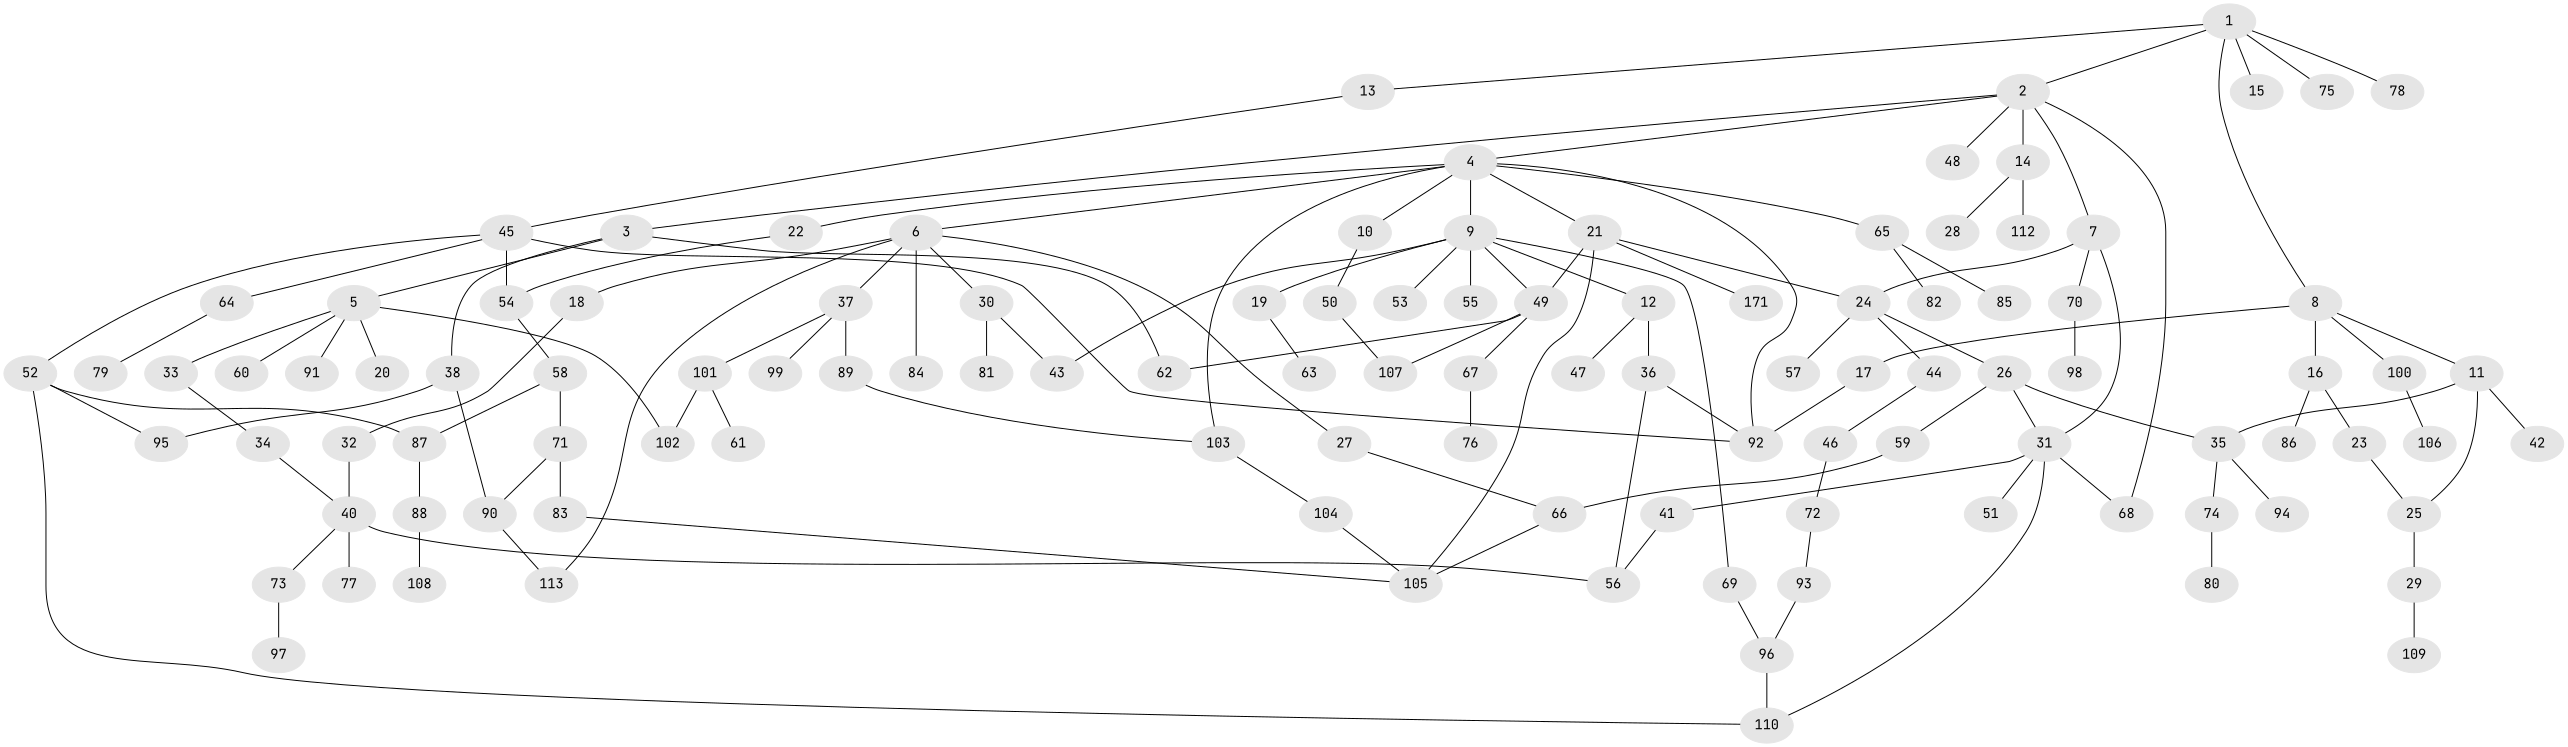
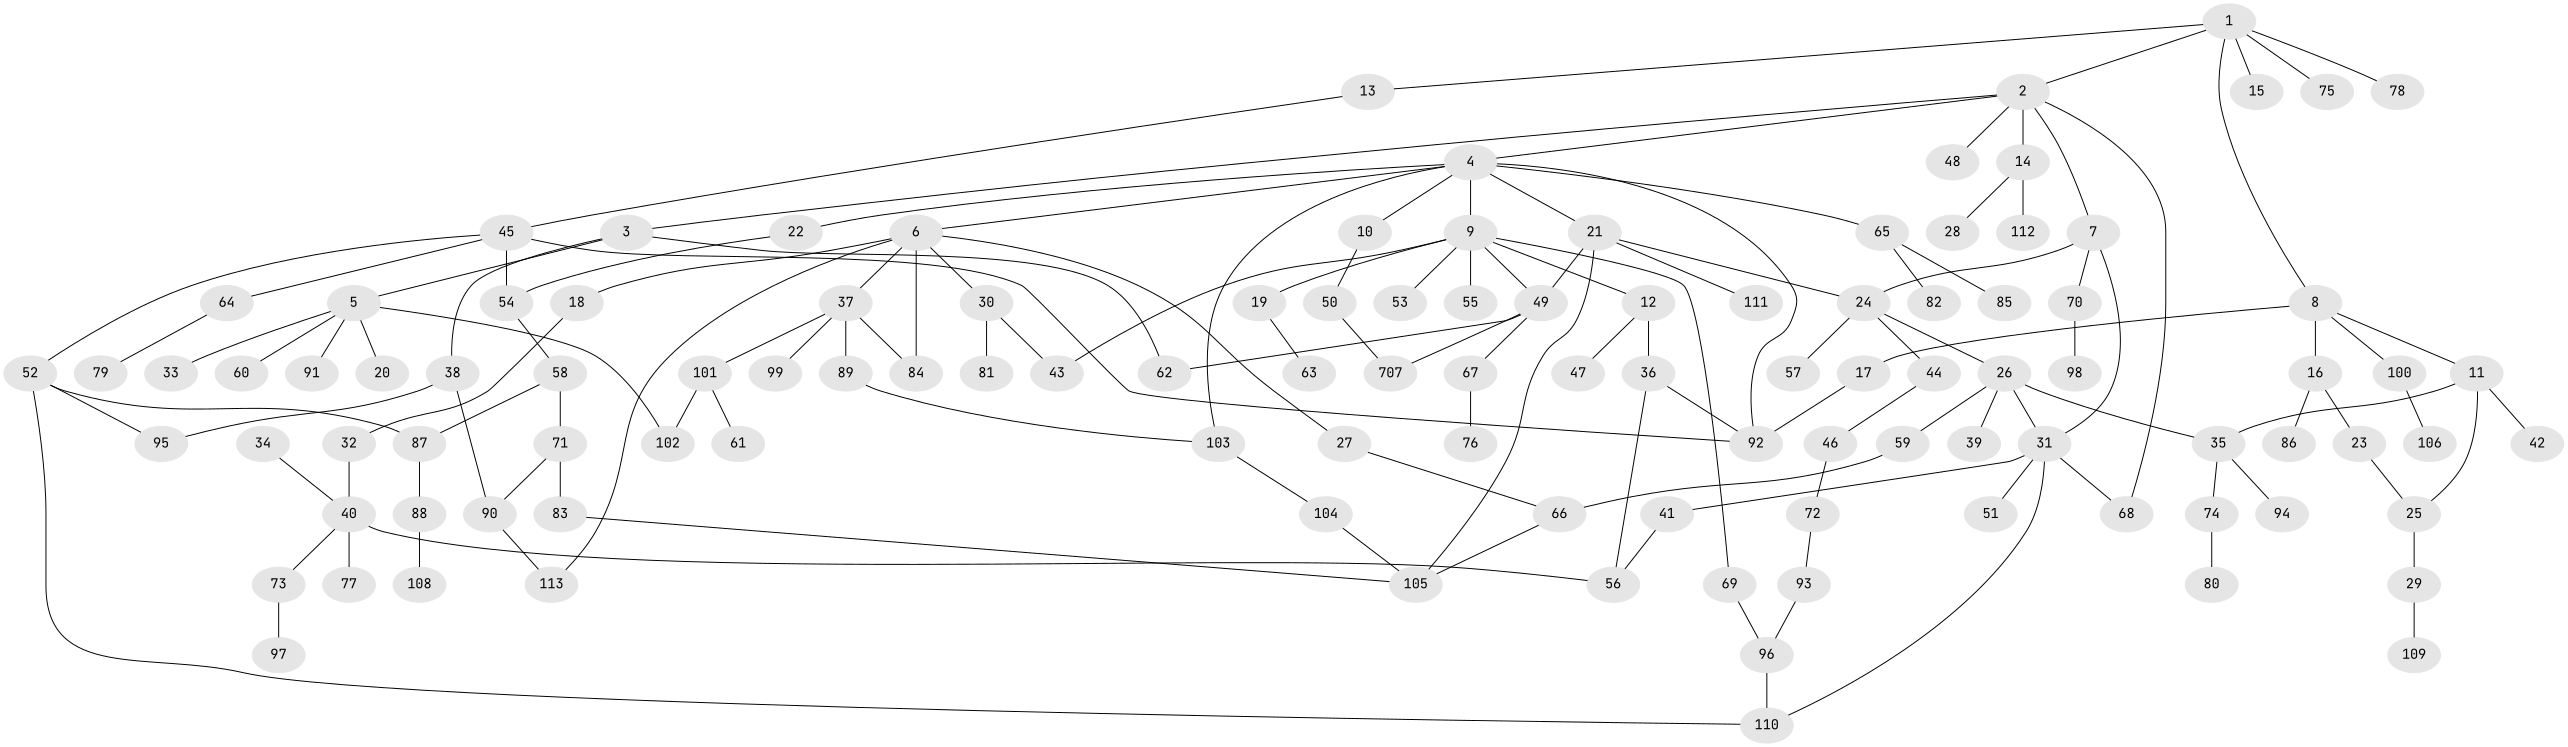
node "171": label "171" -> "111"
edge "37" -- "84": added
node "107": label "107" -> "707"
edge "33" -- "34": removed
node "39": added
